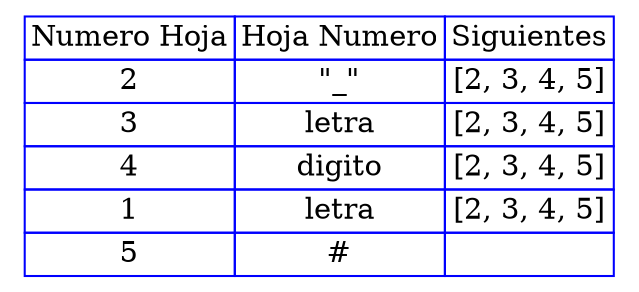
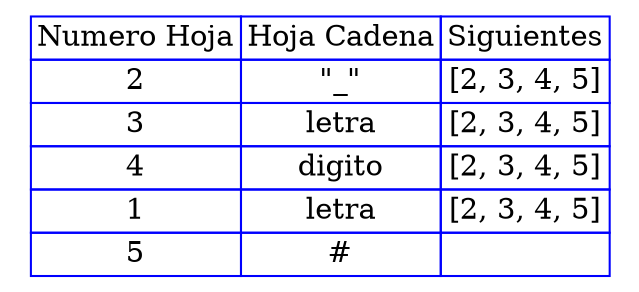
node "Numero Hoja": text "Hoja Numero" -> "Hoja Cadena"
